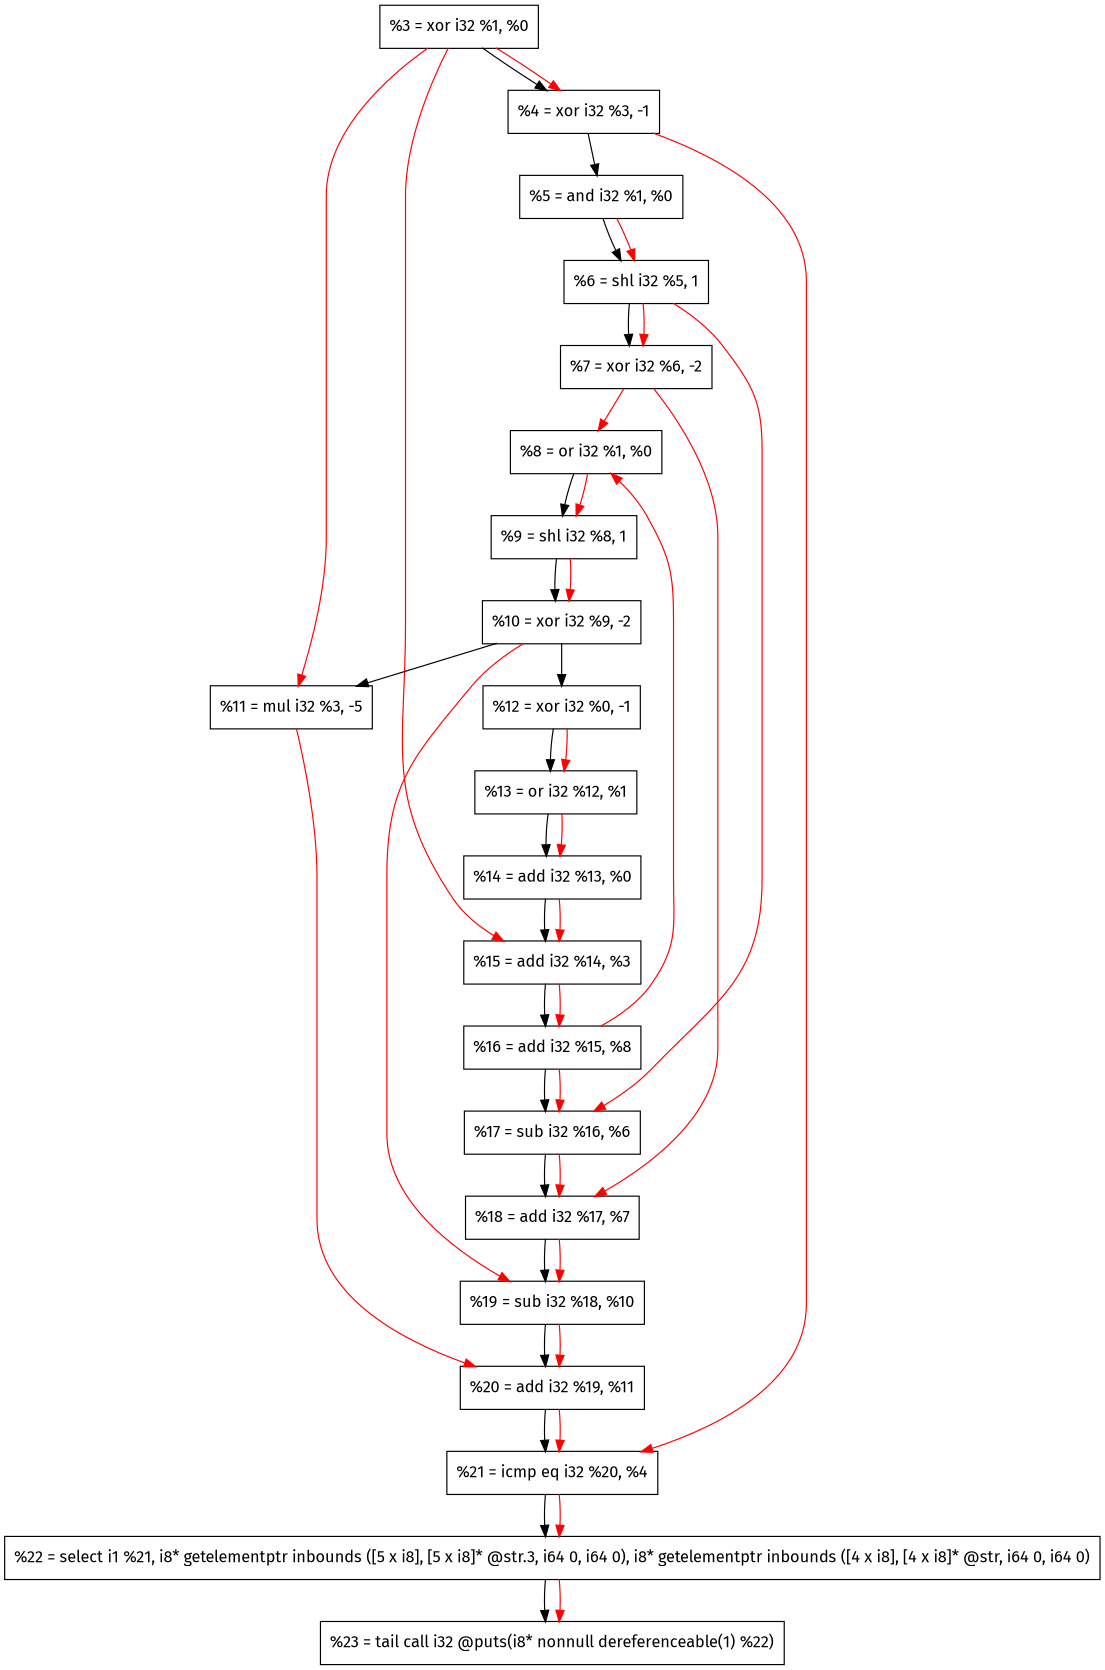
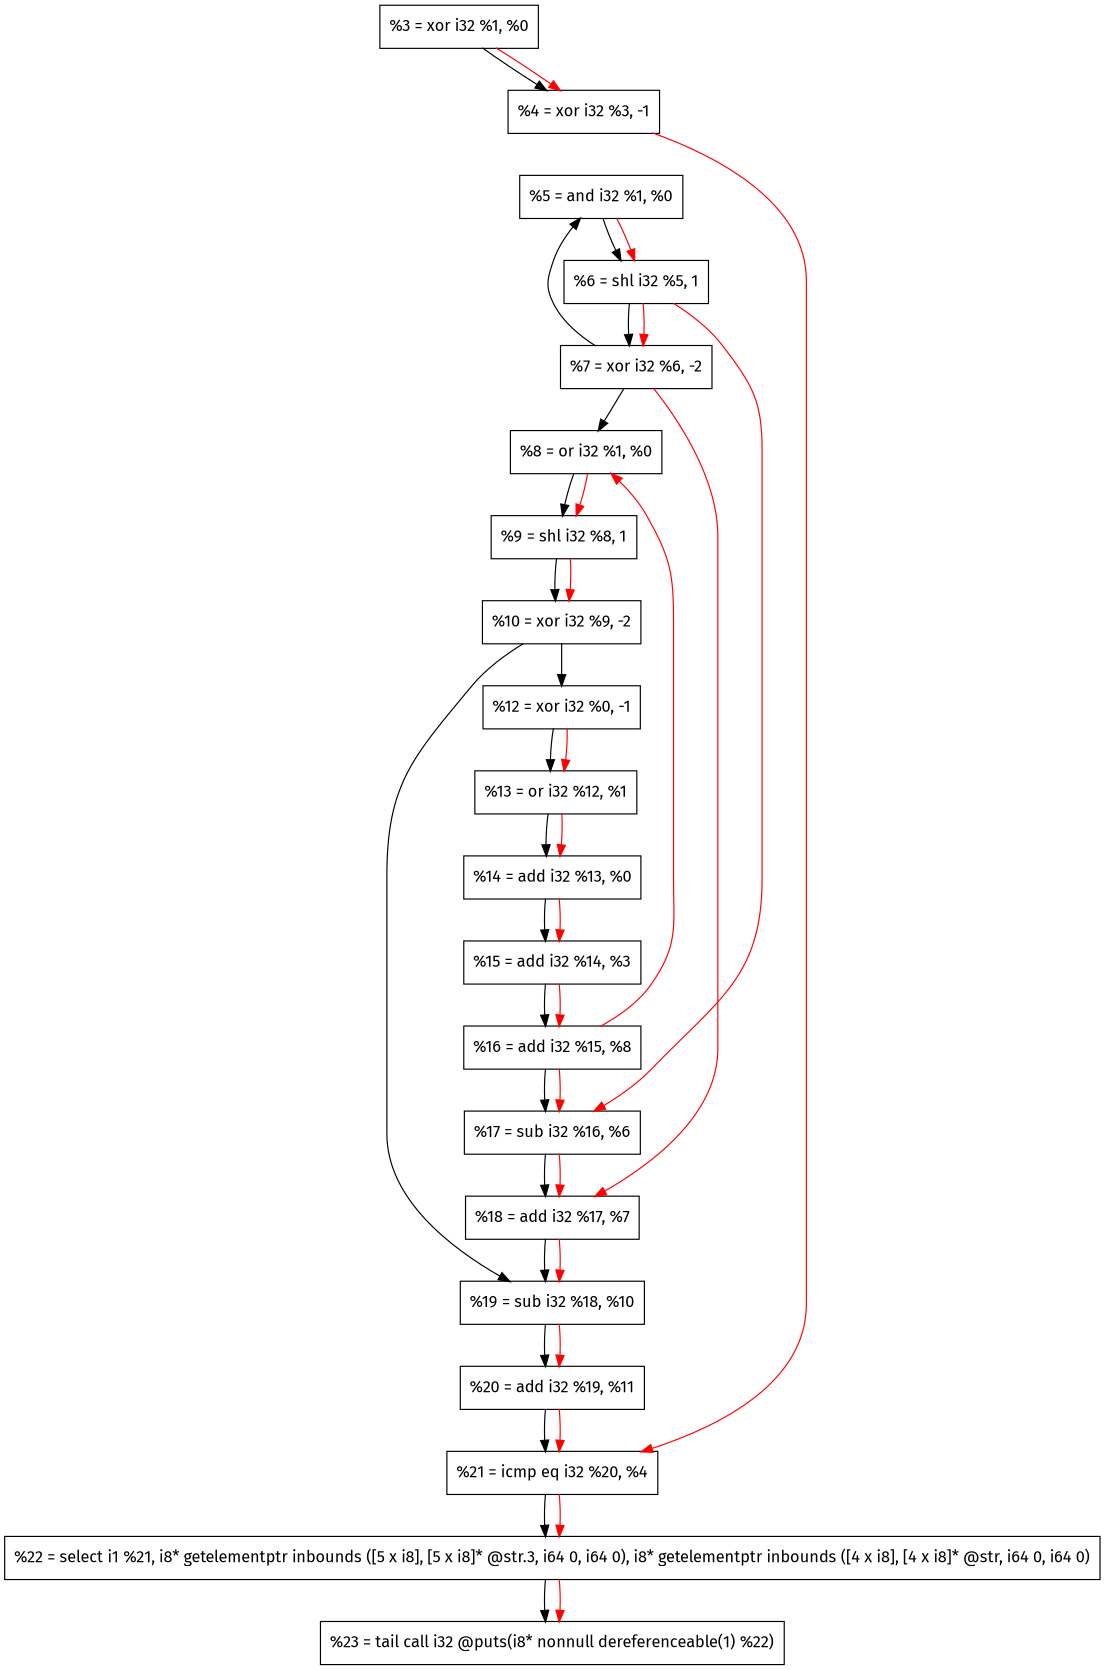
edge "%4 = xor i32 %3, -1" -> "%5 = and i32 %1, %0": now "%7 = xor i32 %6, -2" -> "%5 = and i32 %1, %0"
edge "%7 = xor i32 %6, -2" -> "%8 = or i32 %1, %0": color red -> black
edge "%3 = xor i32 %1, %0" -> "%15 = add i32 %14, %3": removed
node "%11 = mul i32 %3, -5": removed
edge "%10 = xor i32 %9, -2" -> "%19 = sub i32 %18, %10": color red -> black
